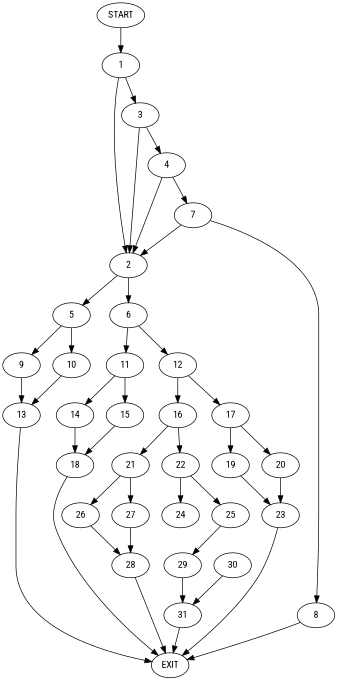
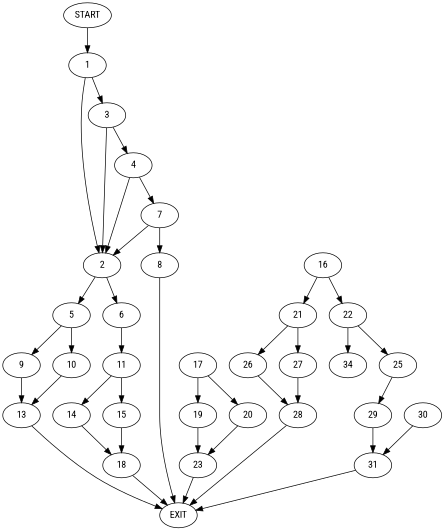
node "12": removed
node "24": label "24" -> "34"
